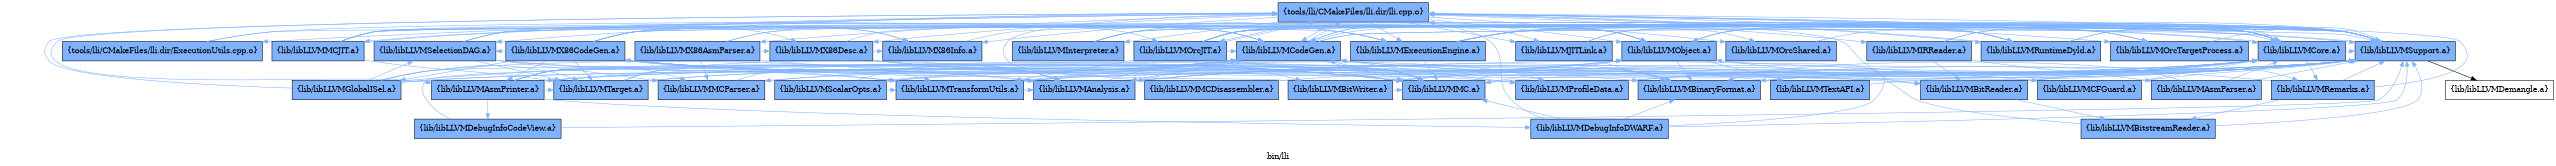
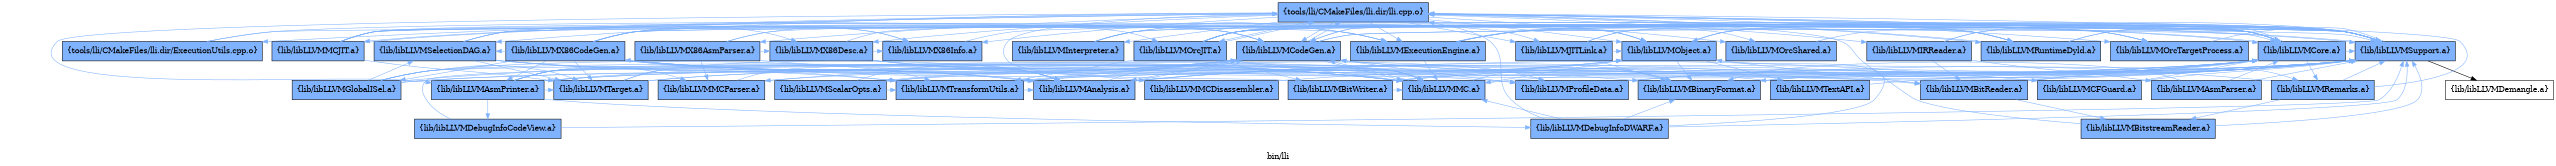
edge "{lib/libLLVMGlobalISel.a}" -> "{tools/lli/CMakeFiles/lli.dir/lli.cpp.o}": now "{lib/libLLVMGlobalISel.a}" -> "{lib/libLLVMAnalysis.a}"
edge "{lib/libLLVMCodeGen.a}" -> "{lib/libLLVMObject.a}": now "{lib/libLLVMJITLink.a}" -> "{lib/libLLVMObject.a}"
edge "{lib/libLLVMOrcJIT.a}" -> "{lib/libLLVMCodeGen.a}": removed
edge "{lib/libLLVMSelectionDAG.a}" -> "{lib/libLLVMMCParser.a}": now "{lib/libLLVMSelectionDAG.a}" -> "{lib/libLLVMAnalysis.a}"
